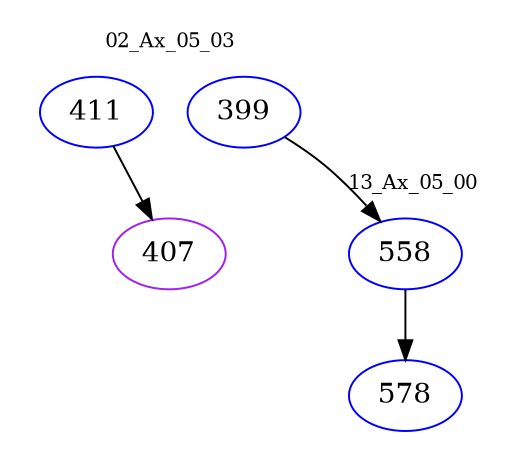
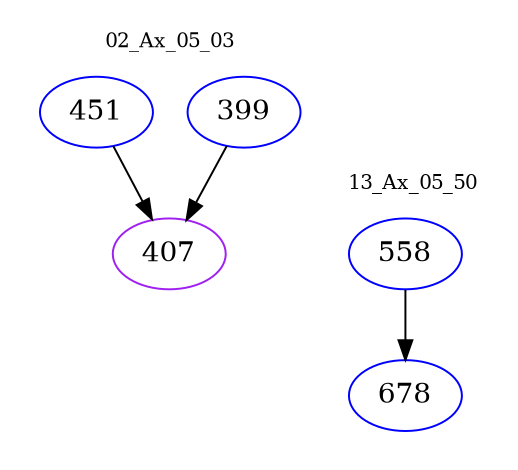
node "411": label "411" -> "451"
cluster "13_Ax_05_00": label "13_Ax_05_00" -> "13_Ax_05_50"
edge "399" -> "558": now "399" -> "407"
node "578": label "578" -> "678"
